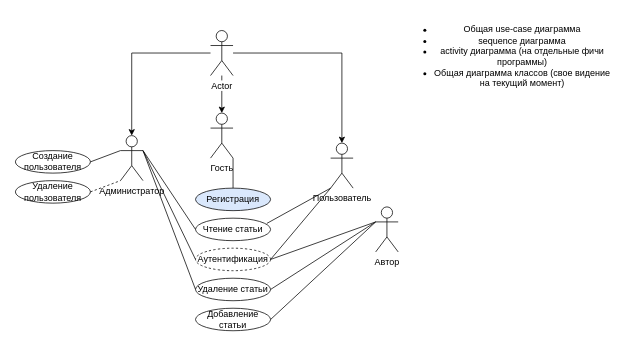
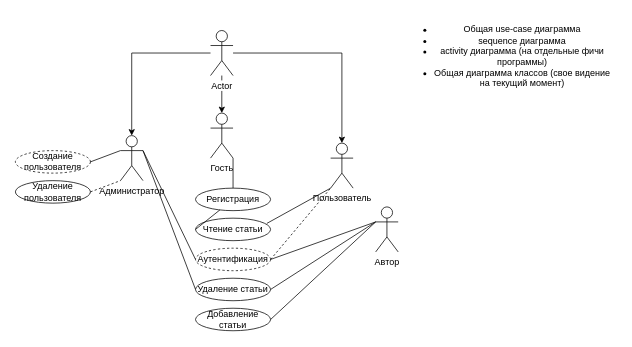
node "Создание пользователя": style solid -> dashed
edge "Администратор" -- "Чтение статьи": now "Регистрация" -- "Чтение статьи"
node "Регистрация": fillcolor #dae8fc -> #ffffff
edge "Пользователь" -- "Аутентификация": style solid -> dashed
